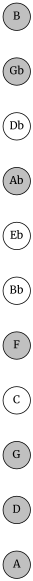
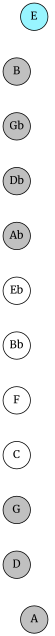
node "E": added
node "Db": fillcolor white -> gray
node "F": fillcolor gray -> white
